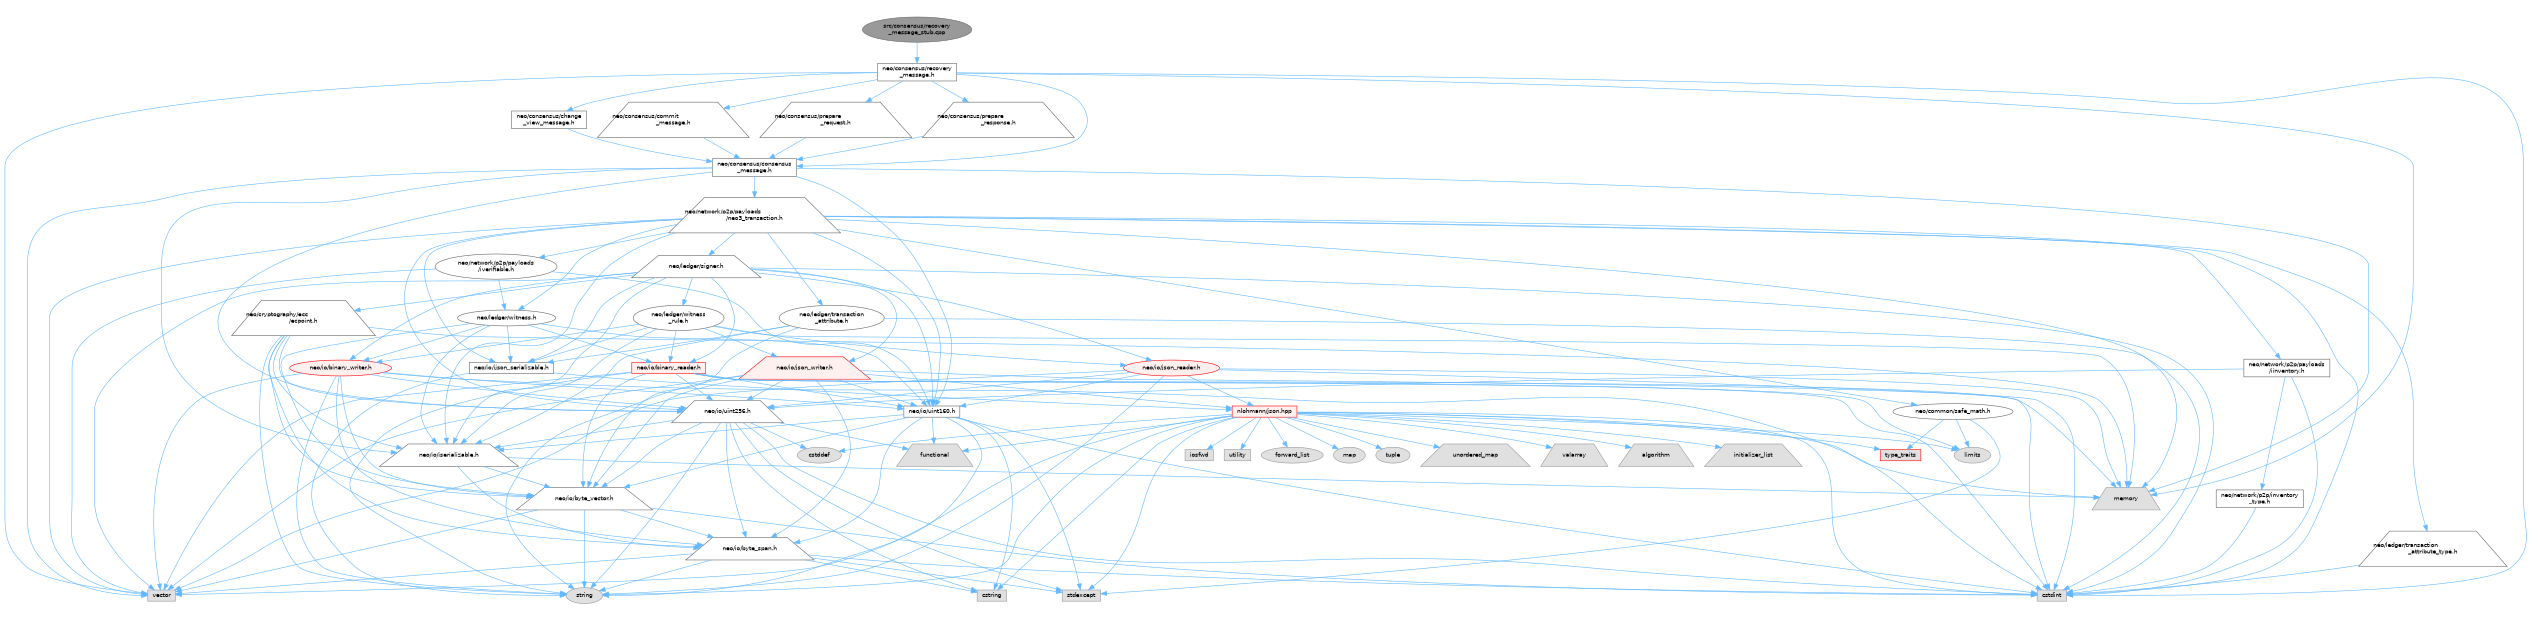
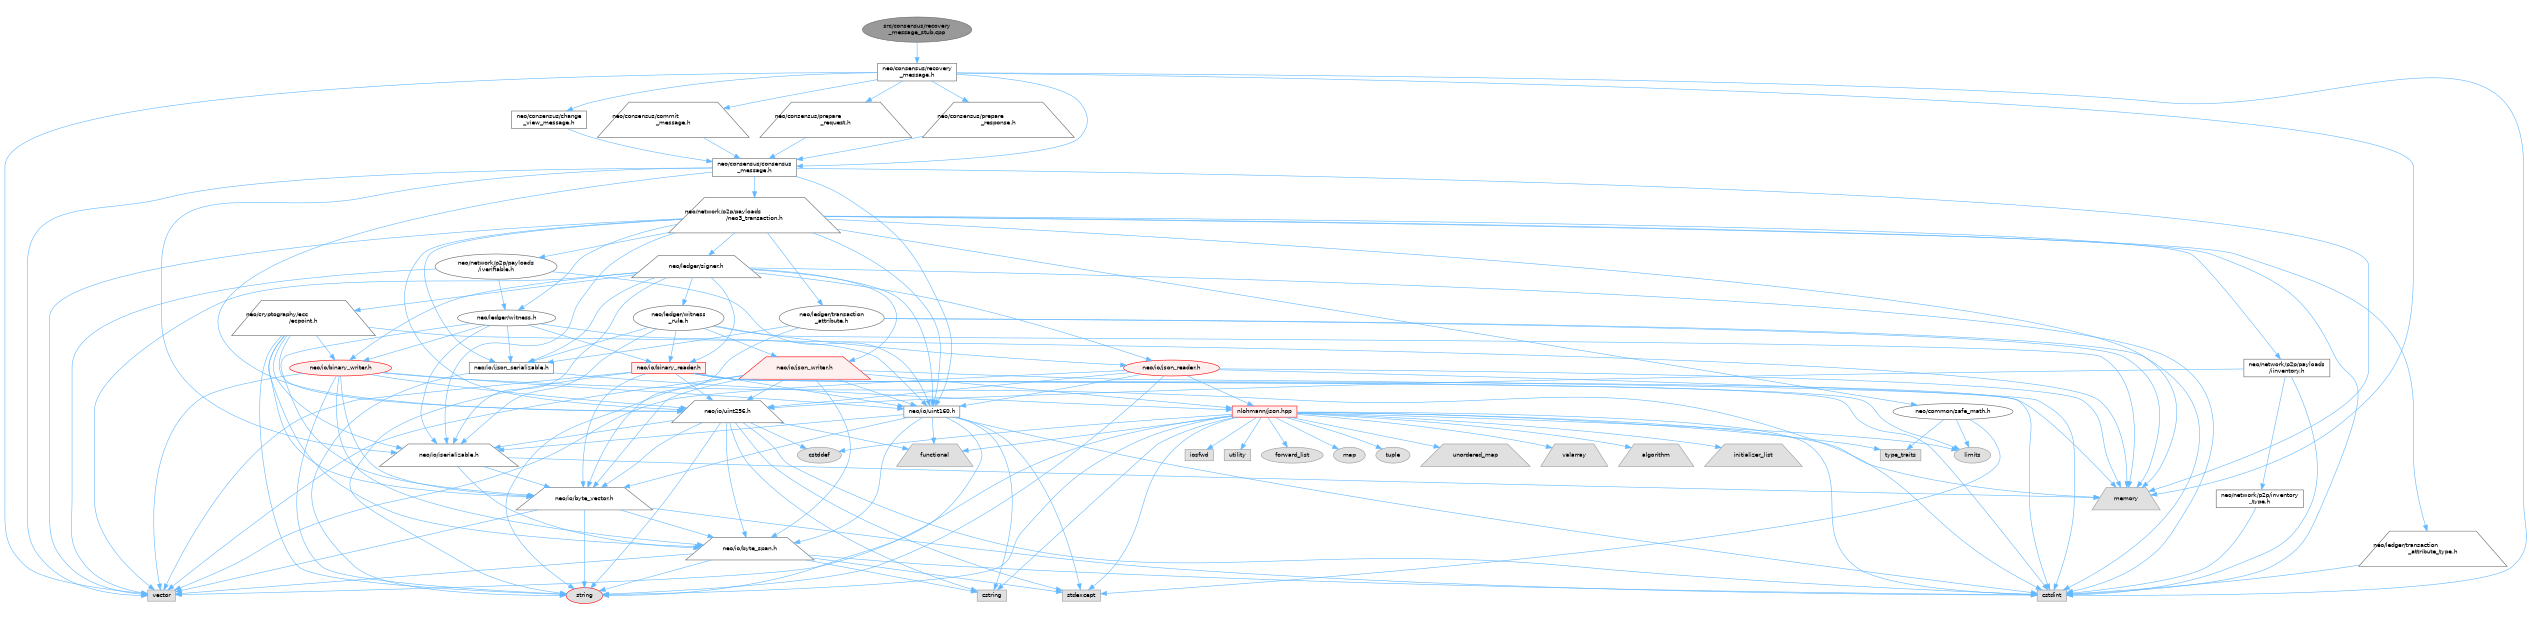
edge "neo/ledger/witness _rule.h" -> "neo/io/binary_writer.h": now "neo/cryptography/ecc /ecpoint.h" -> "neo/io/binary_writer.h"
edge "neo/ledger/transaction _attribute.h" -> "neo/io/iserializable.h": now "neo/ledger/transaction _attribute.h" -> "memory"
node "type_traits": color red -> grey60
node "string": color grey60 -> red
